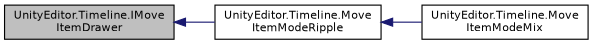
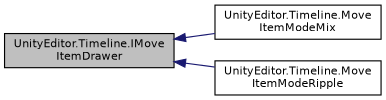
edge "UnityEditor.Timeline.Move ItemModeMix" -> "UnityEditor.Timeline.Move ItemModeRipple": now "UnityEditor.Timeline.Move ItemModeMix" -> "UnityEditor.Timeline.IMove ItemDrawer"
